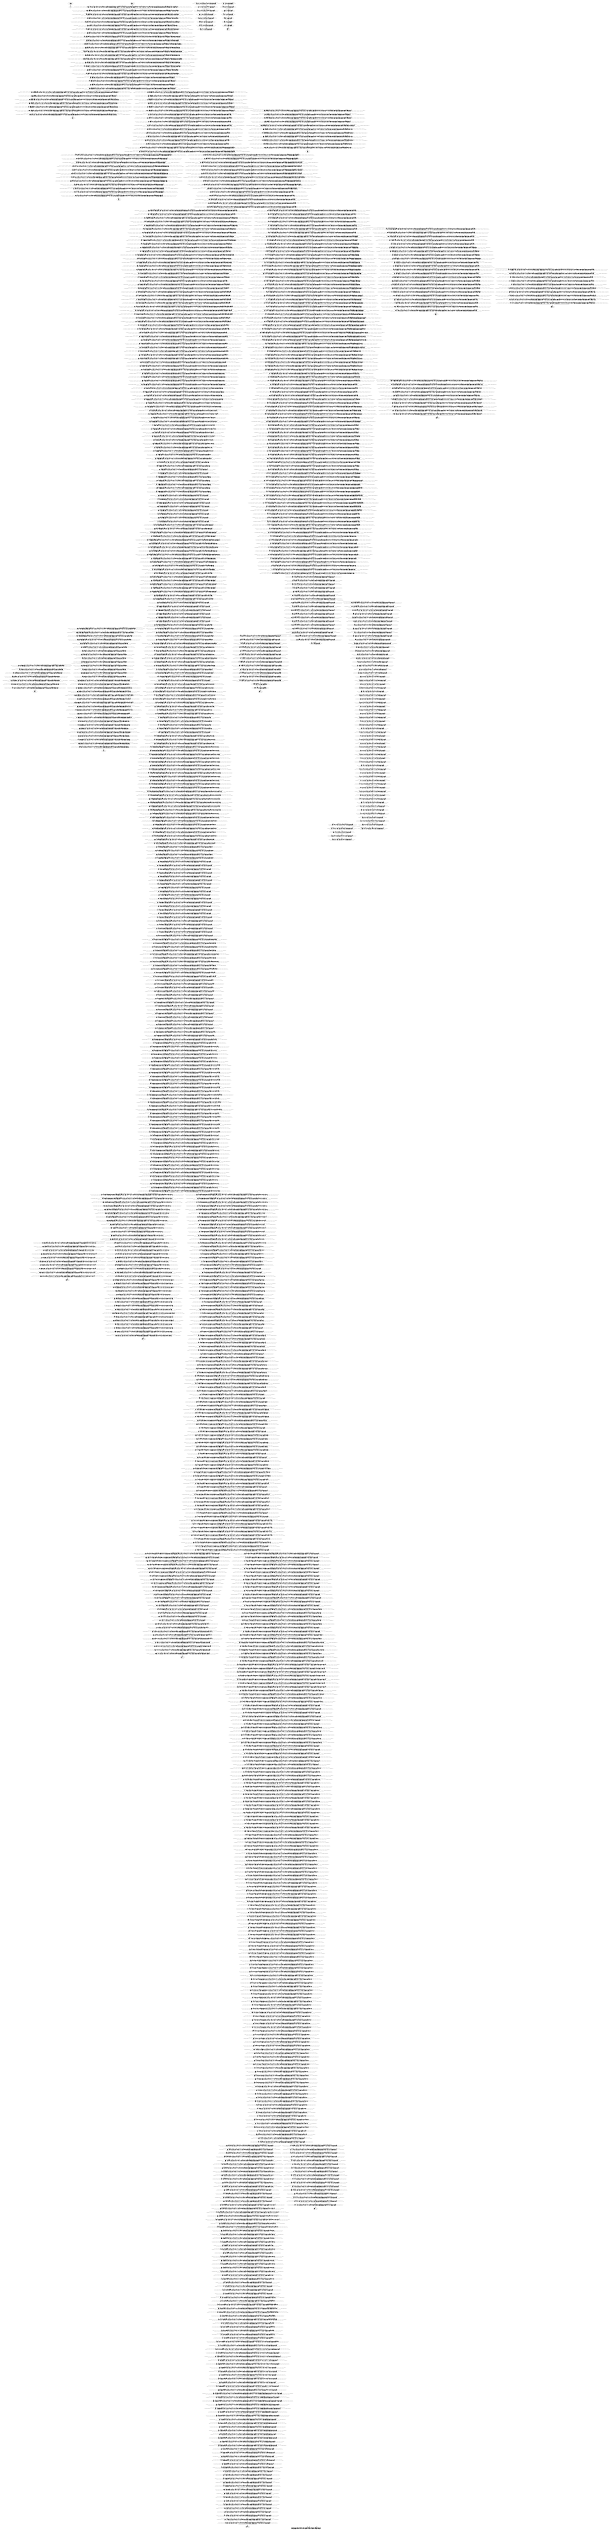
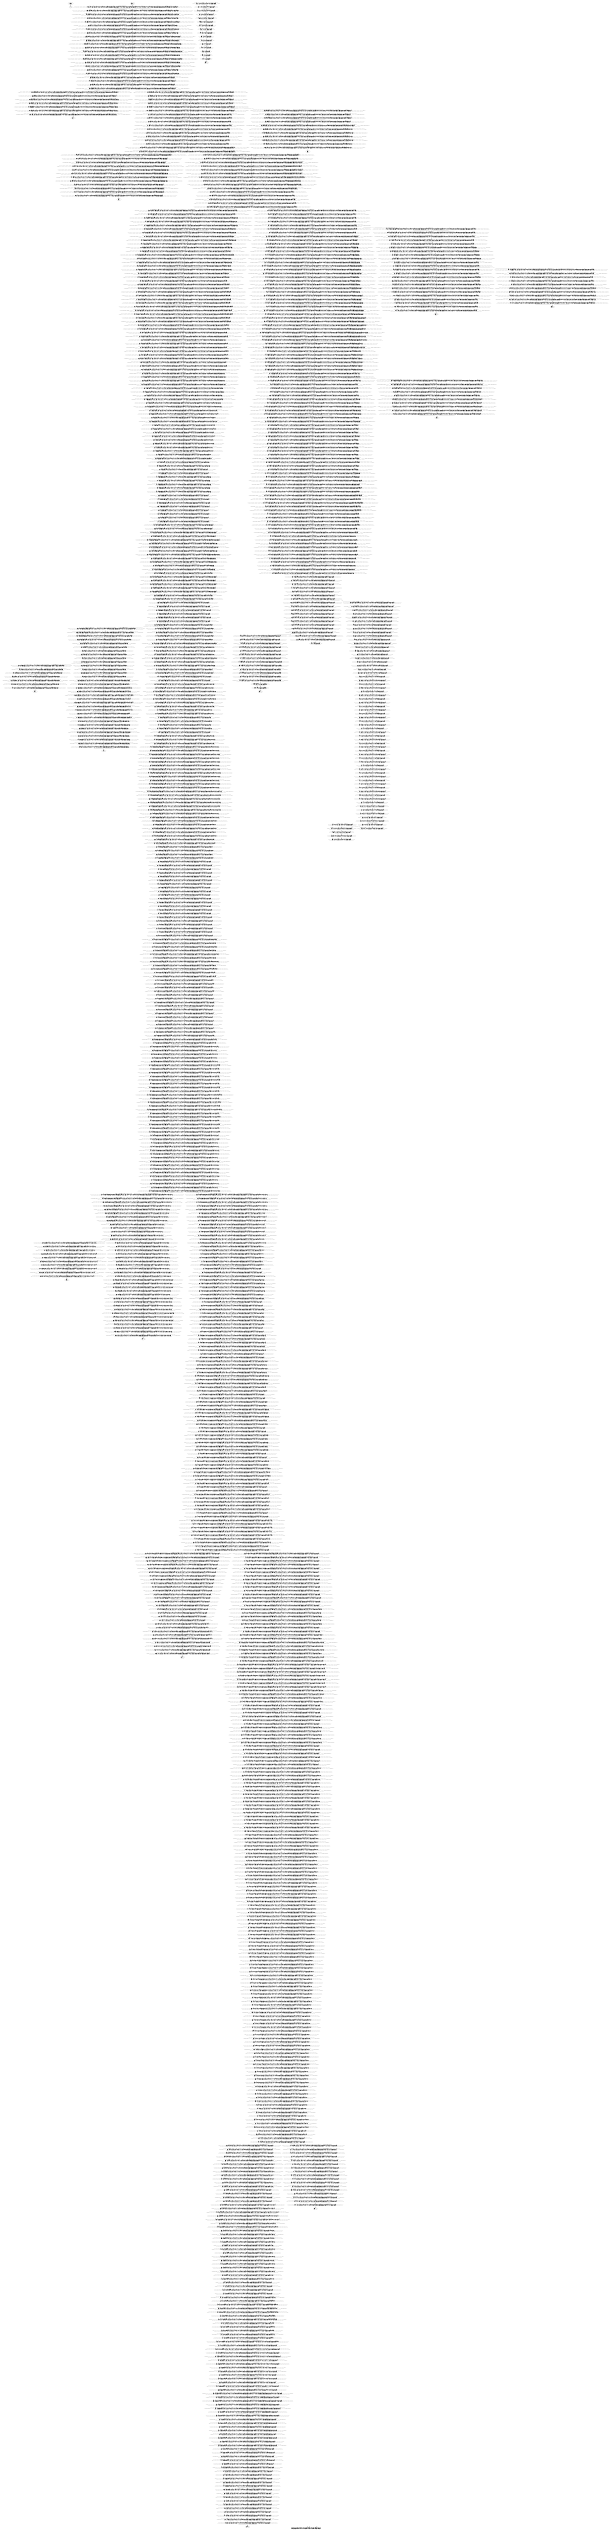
node "490 | 3 4 : 0 1 2 3 4 5 86 87 88 89": added
